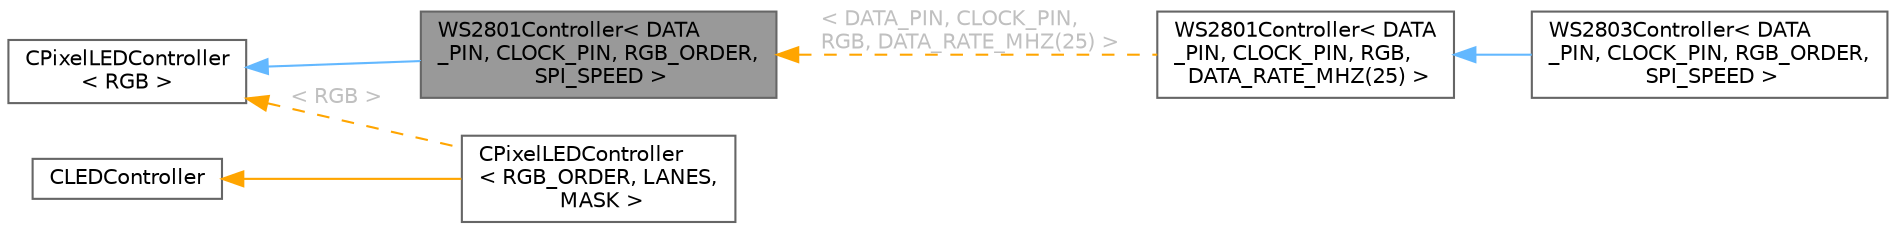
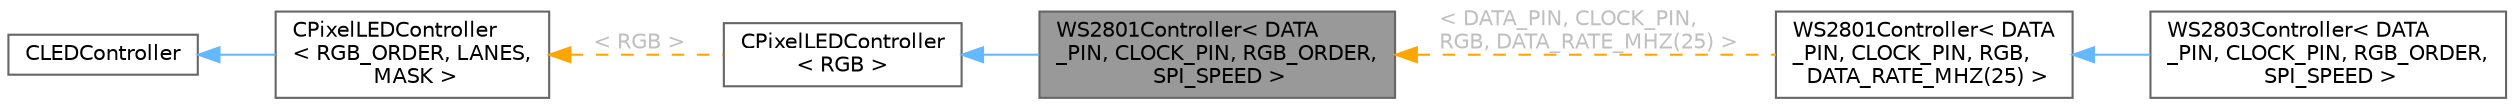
edge "CPixelLEDController < RGB_ORDER, LANES, MASK >" -> "CPixelLEDController < RGB >": reversed
edge "CPixelLEDController < RGB_ORDER, LANES, MASK >" -> "CLEDController": color orange -> steelblue1
